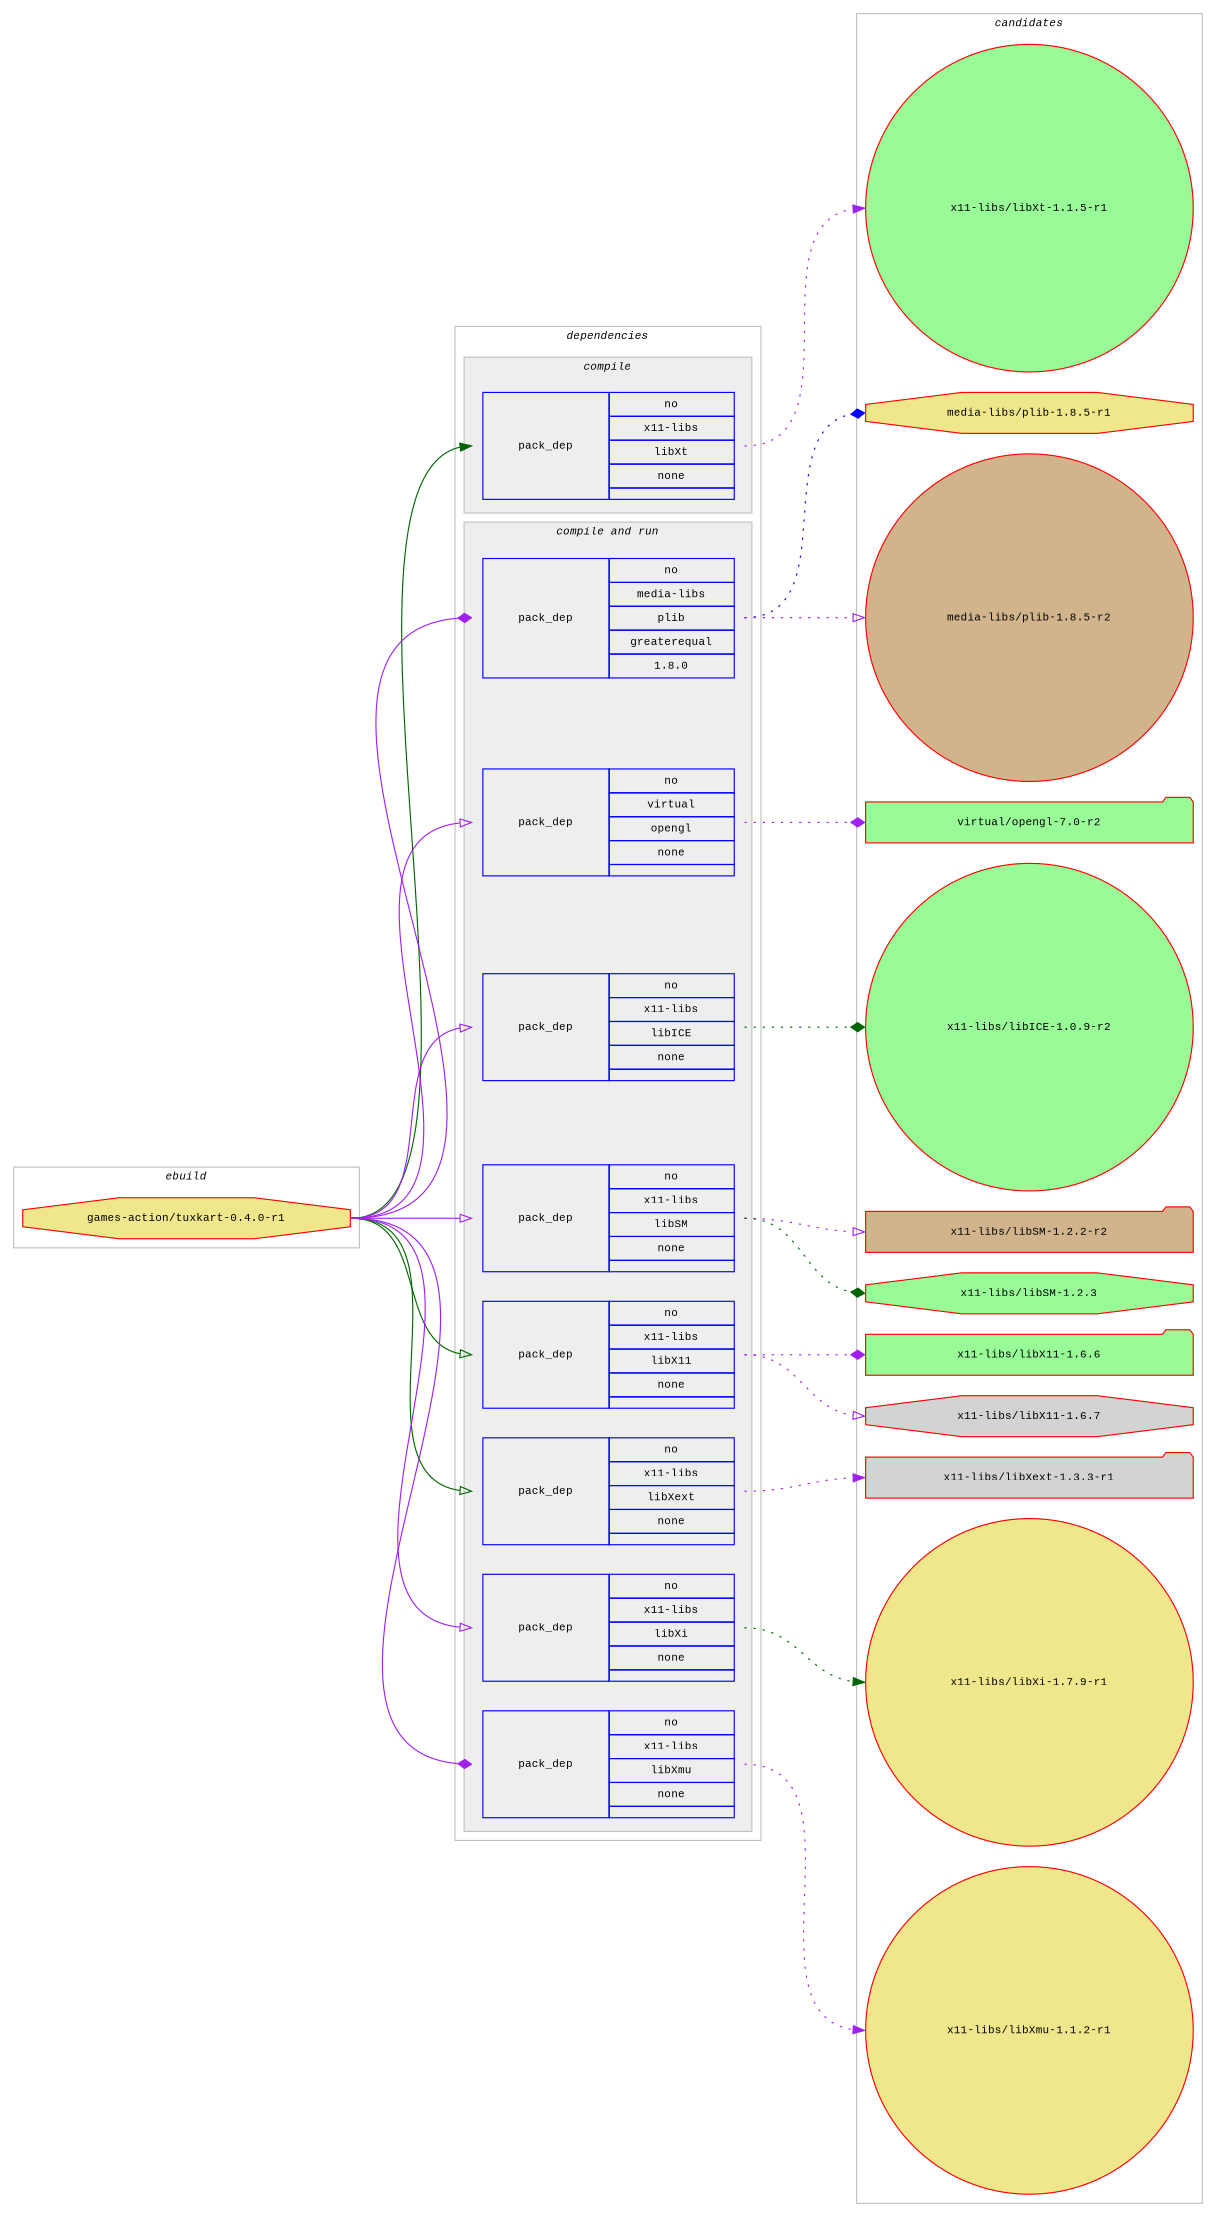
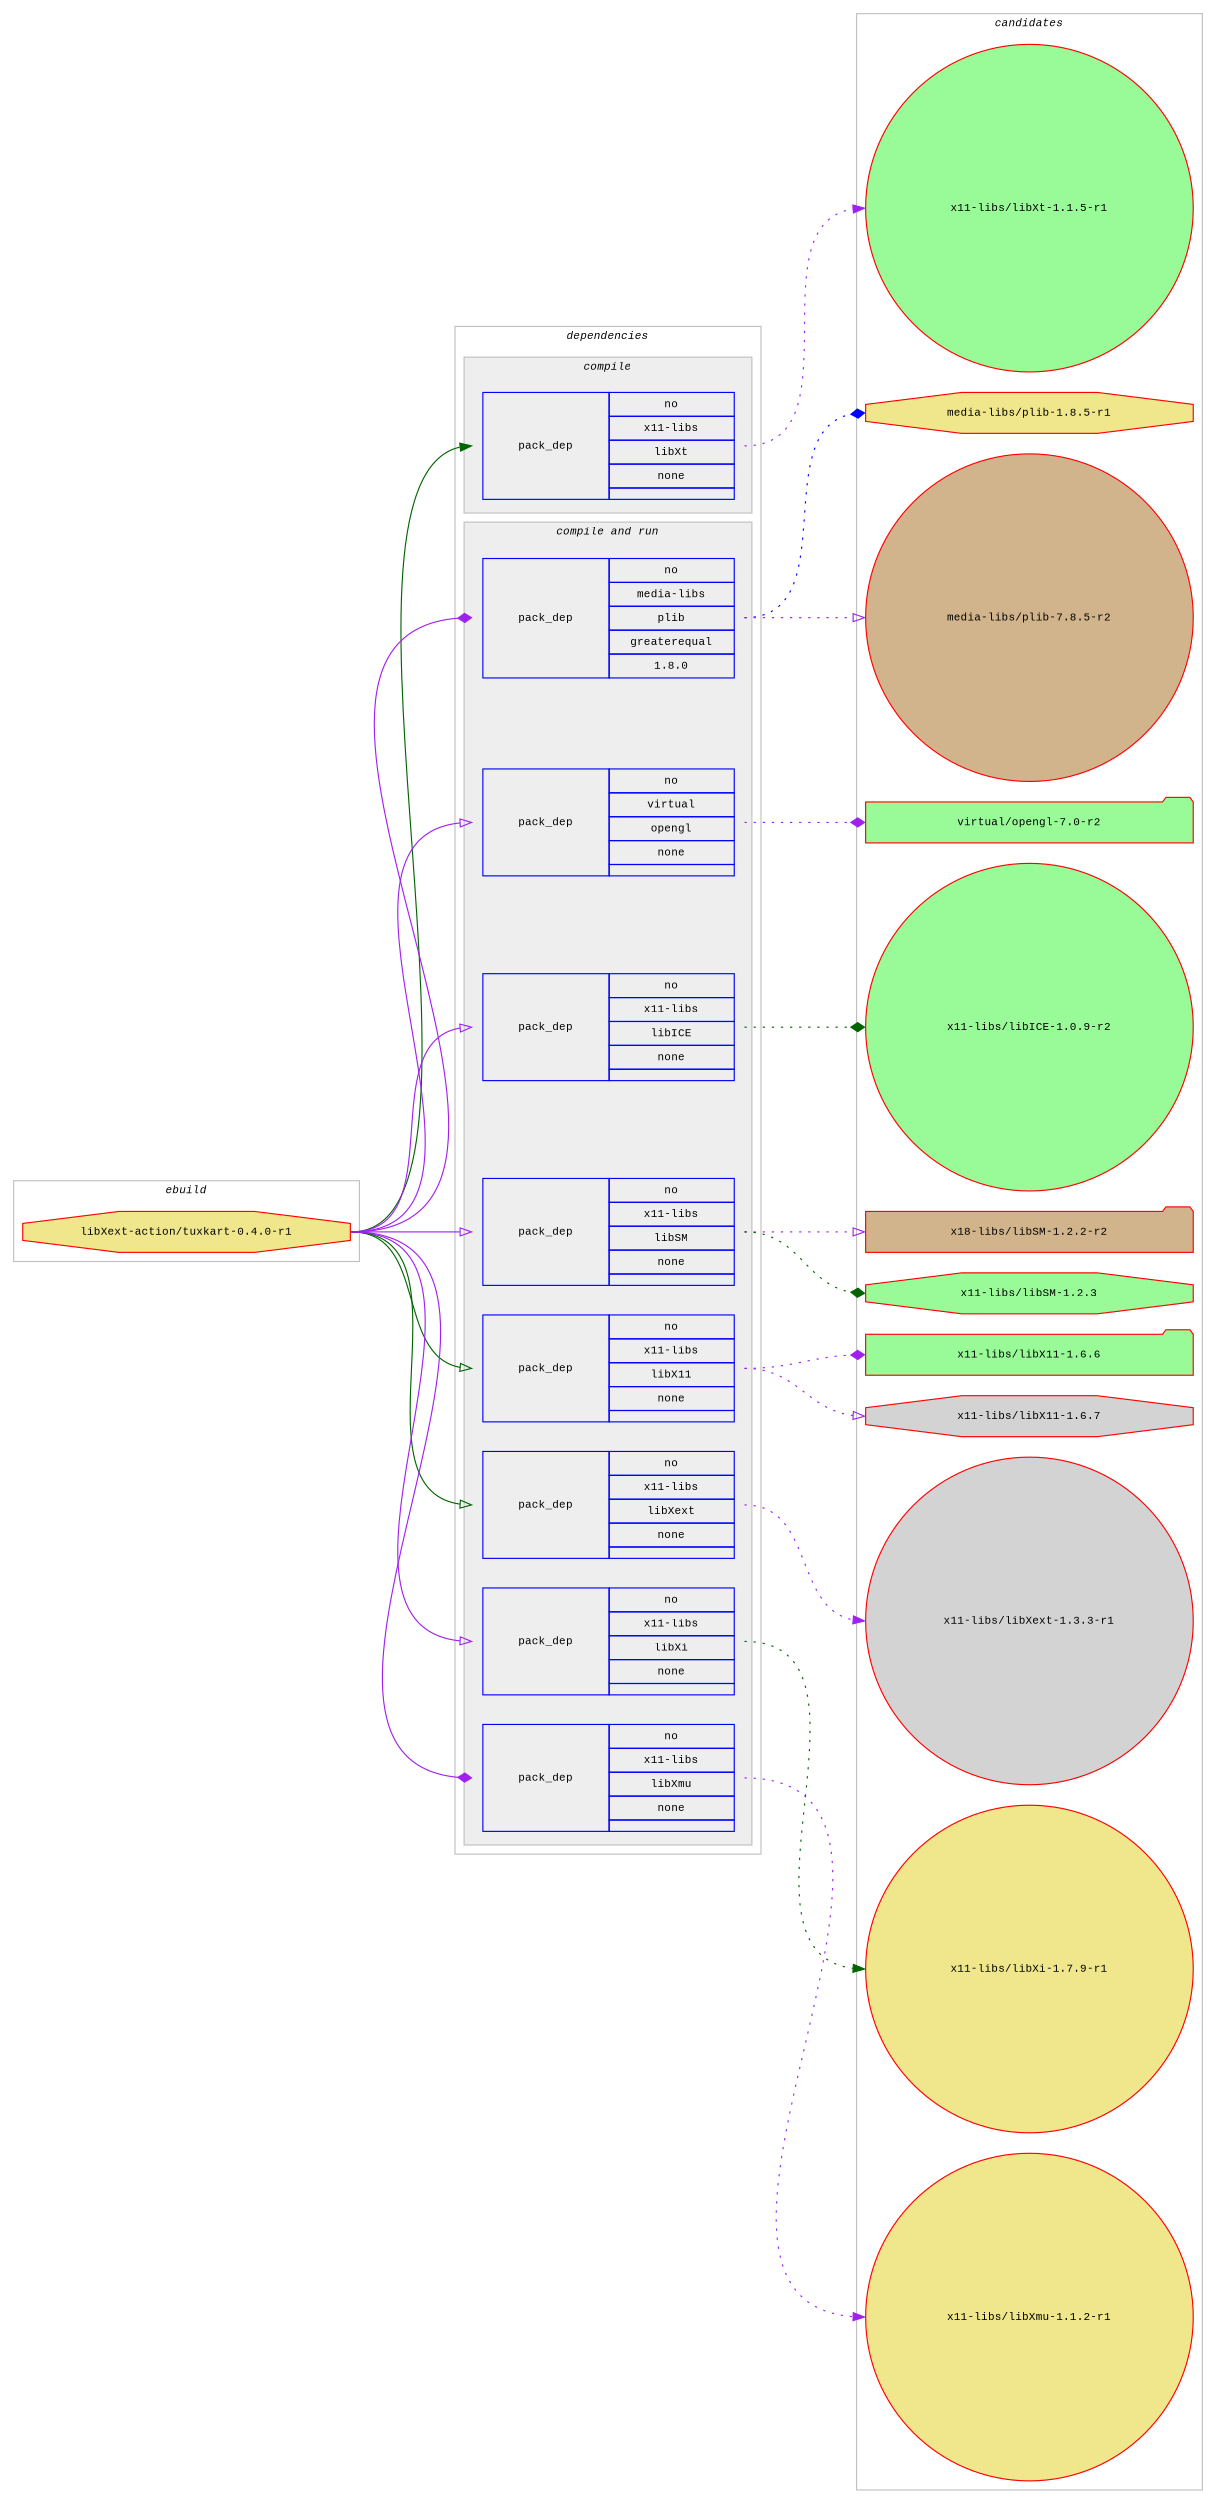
node "media-libs/plib-1.8.5-r2": label "media-libs/plib-1.8.5-r2" -> "media-libs/plib-7.8.5-r2"
node "games-action/tuxkart-0.4.0-r1": label "games-action/tuxkart-0.4.0-r1" -> "libXext-action/tuxkart-0.4.0-r1"
node "x11-libs/libSM-1.2.2-r2": label "x11-libs/libSM-1.2.2-r2" -> "x18-libs/libSM-1.2.2-r2"
node "x11-libs/libXext-1.3.3-r1": shape folder -> circle
